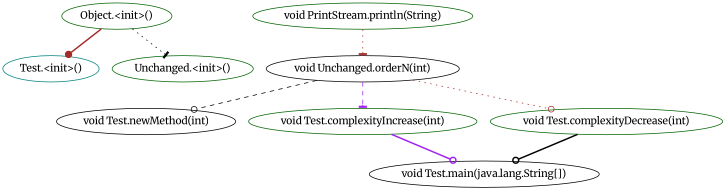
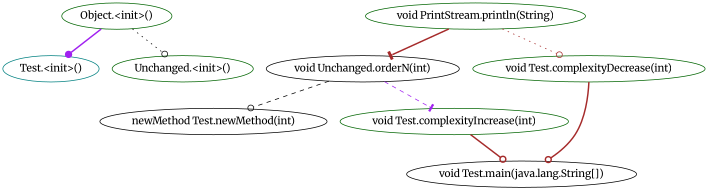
edge "Object.<init>()" -> "Test.<init>()": color brown -> purple
edge "Object.<init>()" -> "Unchanged.<init>()": arrowhead tee -> odot
edge "void PrintStream.println(String)" -> "void Unchanged.orderN(int)": style dotted -> bold
edge "void Unchanged.orderN(int)" -> "void Test.complexityDecrease(int)": now "void PrintStream.println(String)" -> "void Test.complexityDecrease(int)"
node "void Test.newMethod(int)": label "void Test.newMethod(int)" -> "newMethod Test.newMethod(int)"
edge "void Test.complexityIncrease(int)" -> "void Test.main(java.lang.String[])": color purple -> brown
edge "void Test.complexityDecrease(int)" -> "void Test.main(java.lang.String[])": color black -> brown
